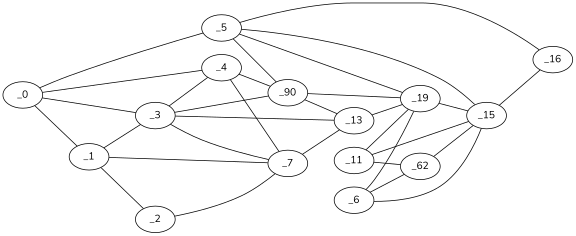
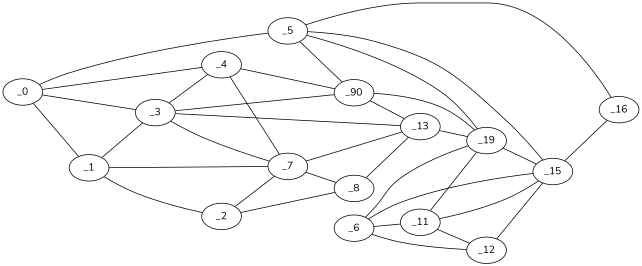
node "_62": label "_62" -> "_12"
node "_8": added
edge "_11" -- "_6": added
